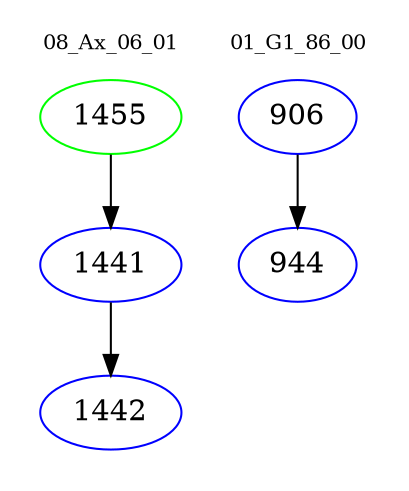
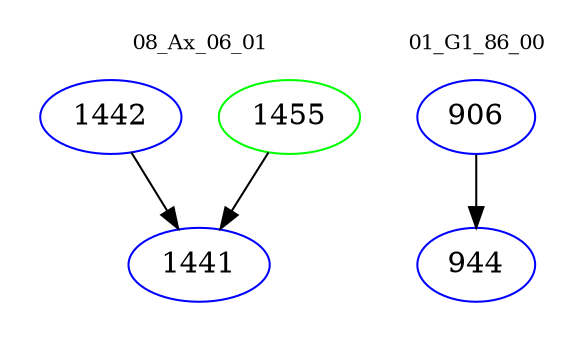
edge "1441" -> "1442": reversed
